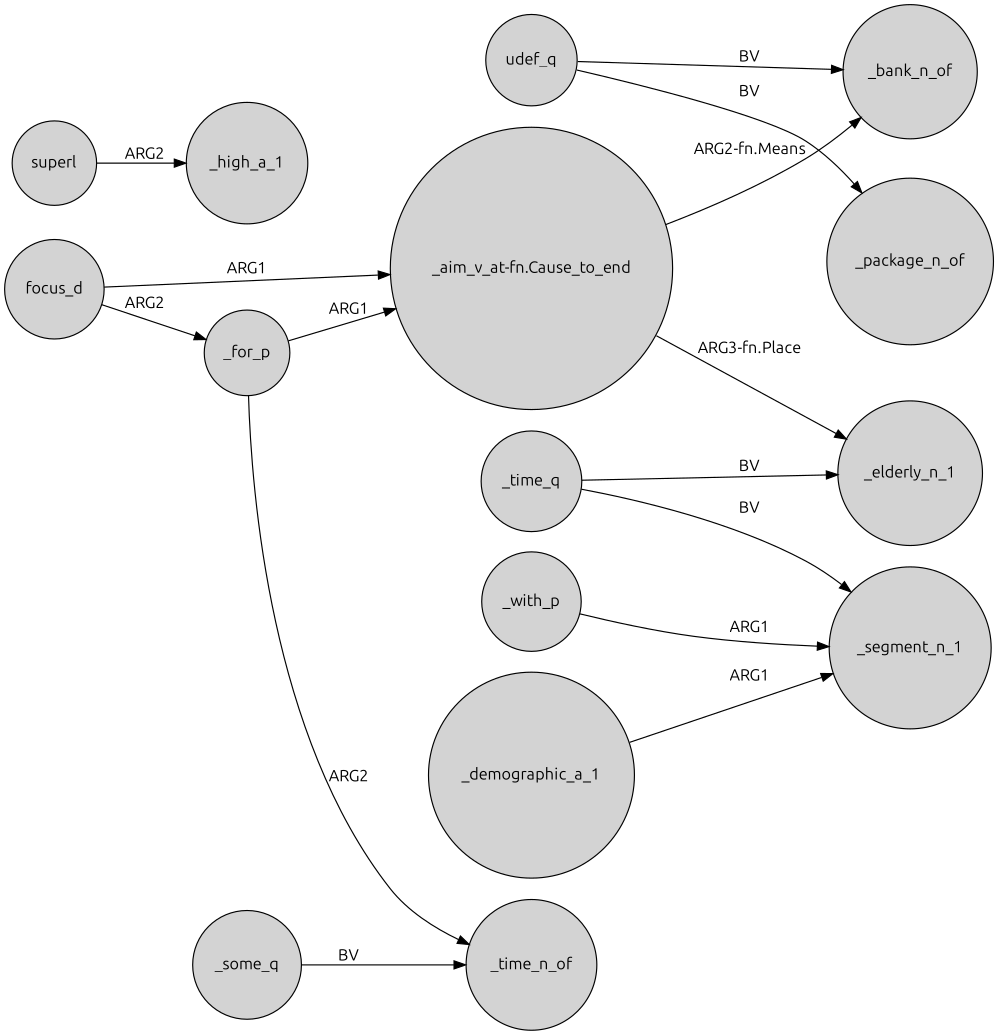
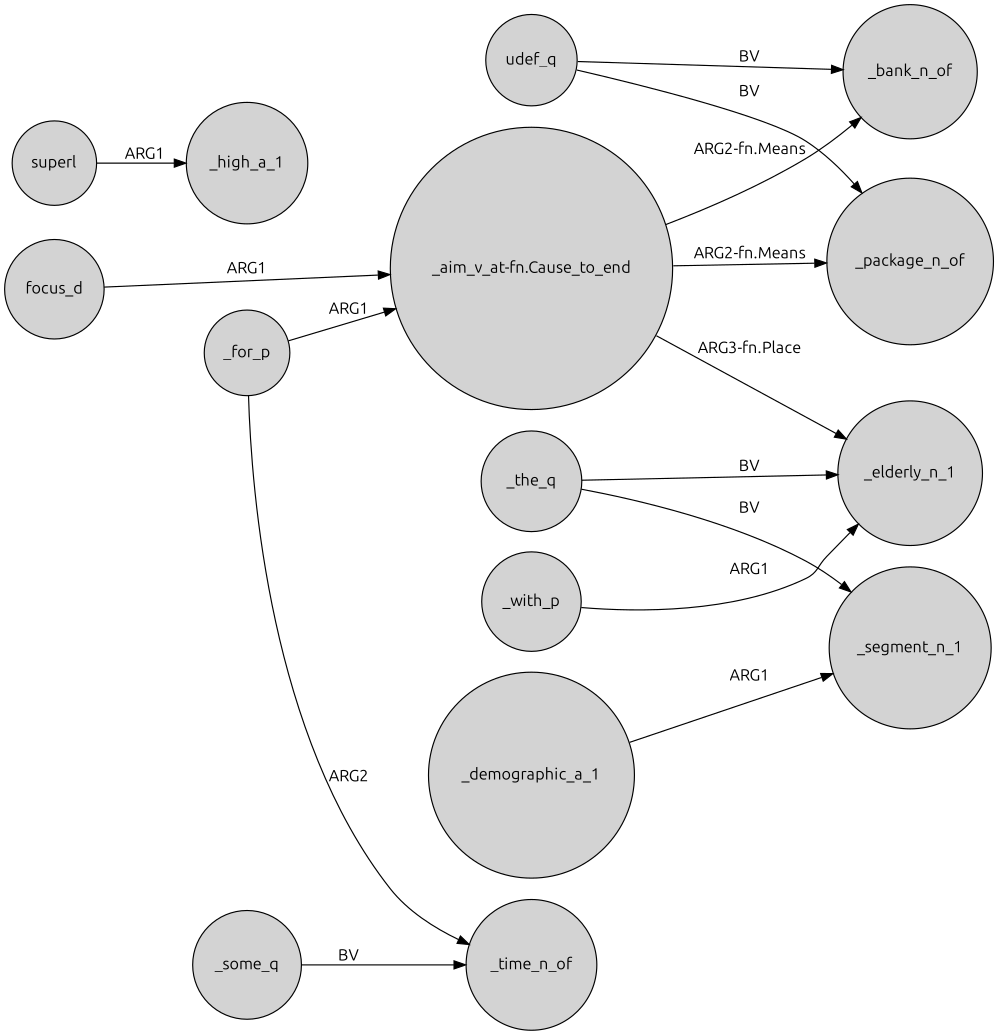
edge "superl" -> "_high_a_1": label "ARG2" -> "ARG1"
edge "_aim_v_at-fn.Cause_to_end" -> "_package_n_of": added, label "ARG2-fn.Means"
edge "focus_d" -> "_for_p": removed, label "ARG2"
node "_time_q": label "_time_q" -> "_the_q"
edge "_with_p" -> "_segment_n_1": now "_with_p" -> "_elderly_n_1"
